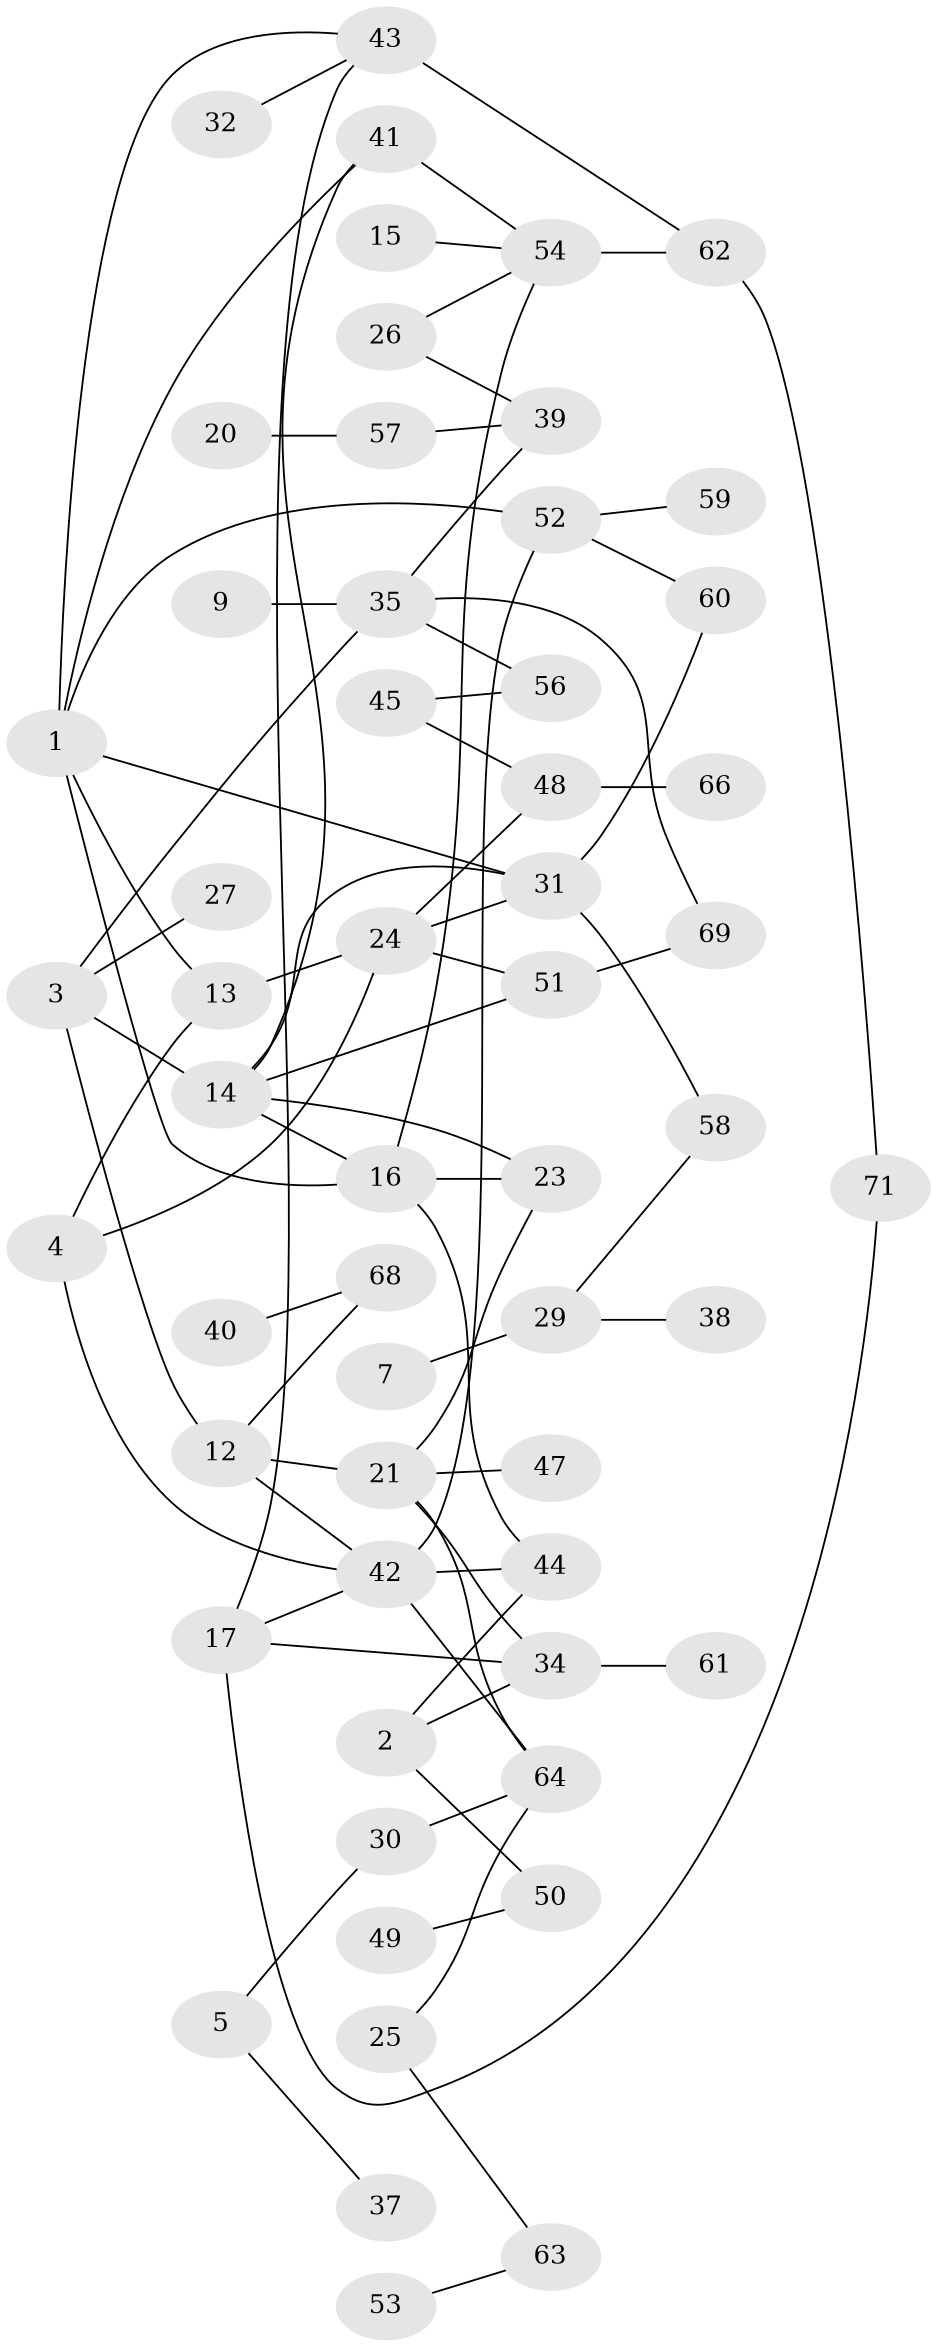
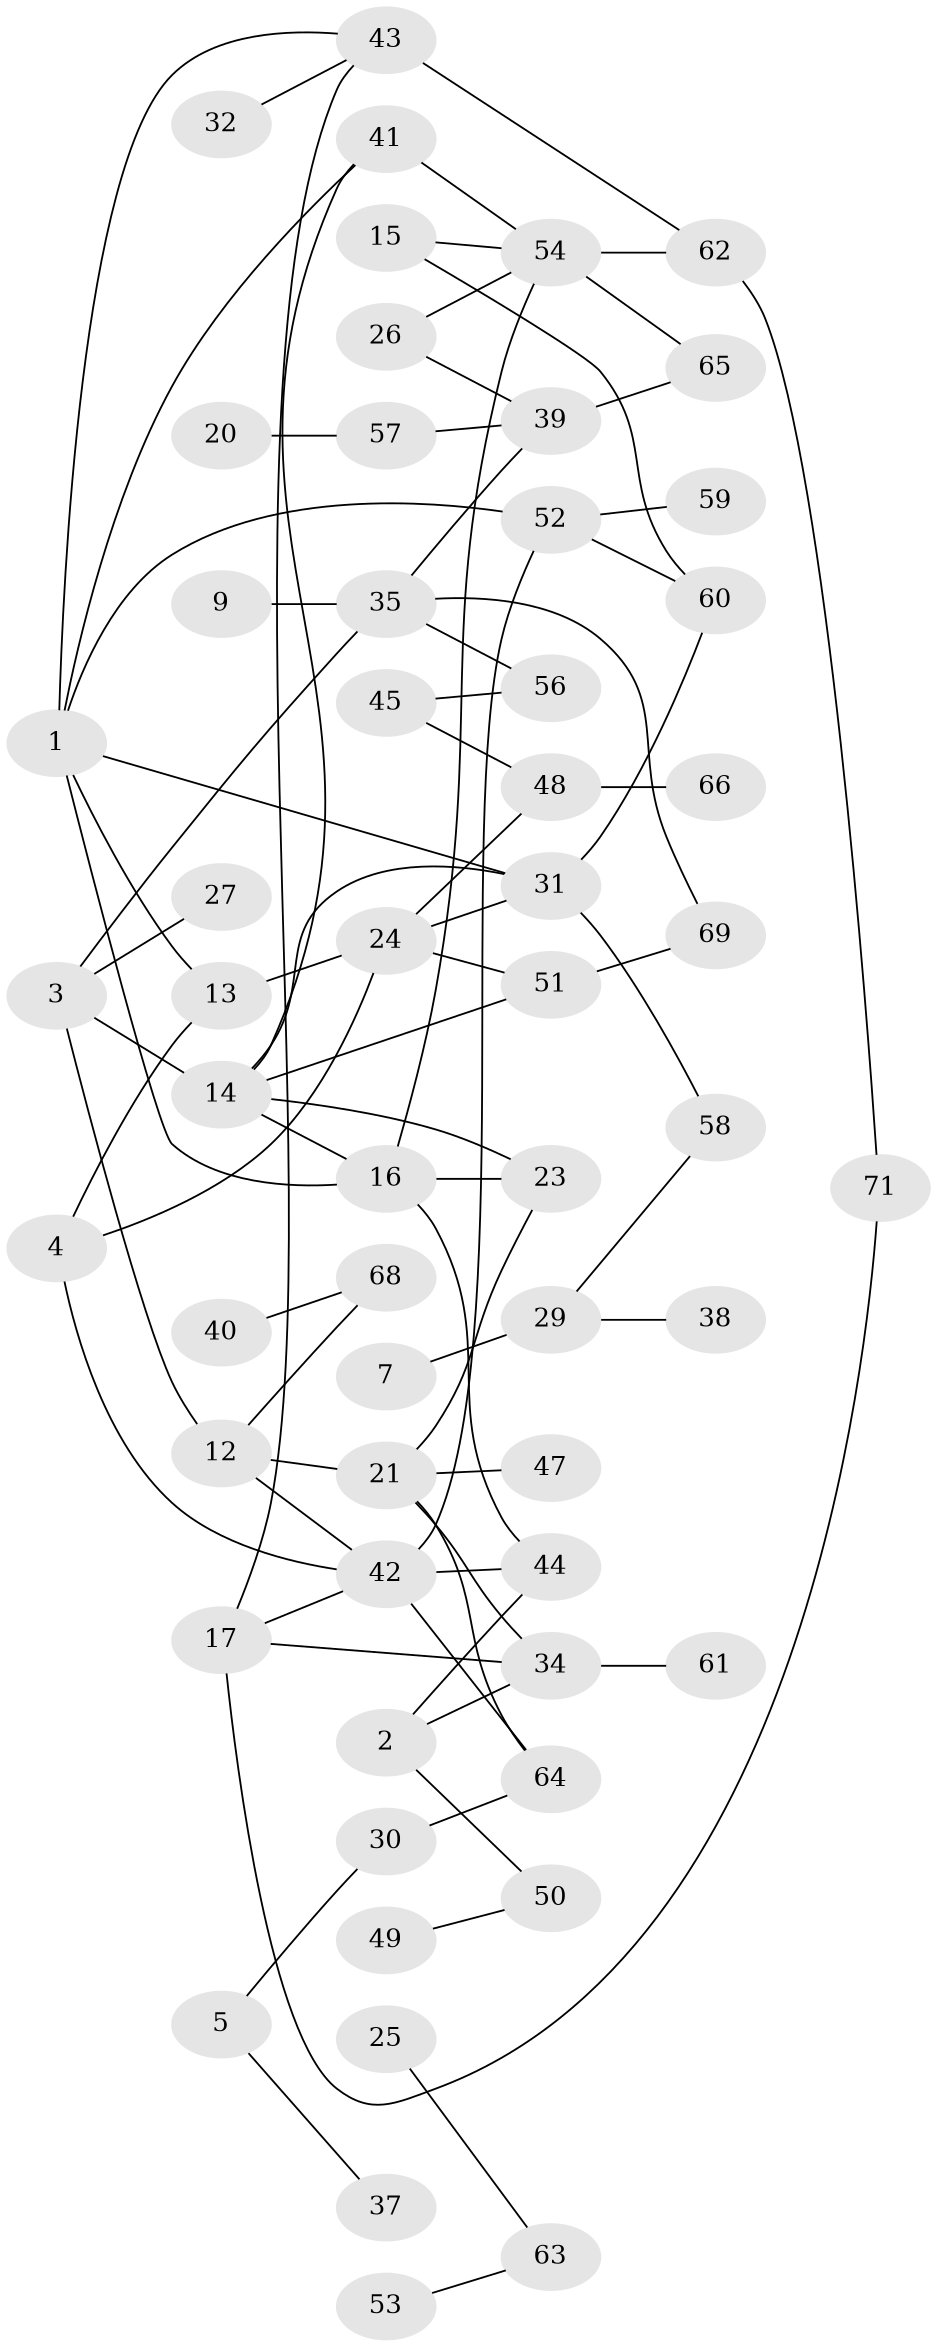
node "65": added
edge "15" -- "60": added
edge "64" -- "25": removed
